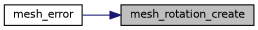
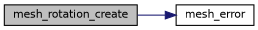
edge "mesh_error" -> "mesh_rotation_create": reversed
